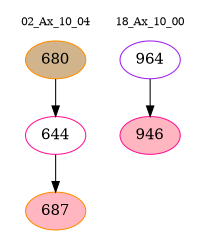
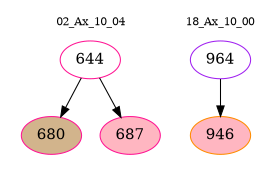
node "680": color darkorange -> deeppink
edge "680" -> "644": reversed
node "946": color deeppink -> darkorange
node "687": color darkorange -> deeppink
